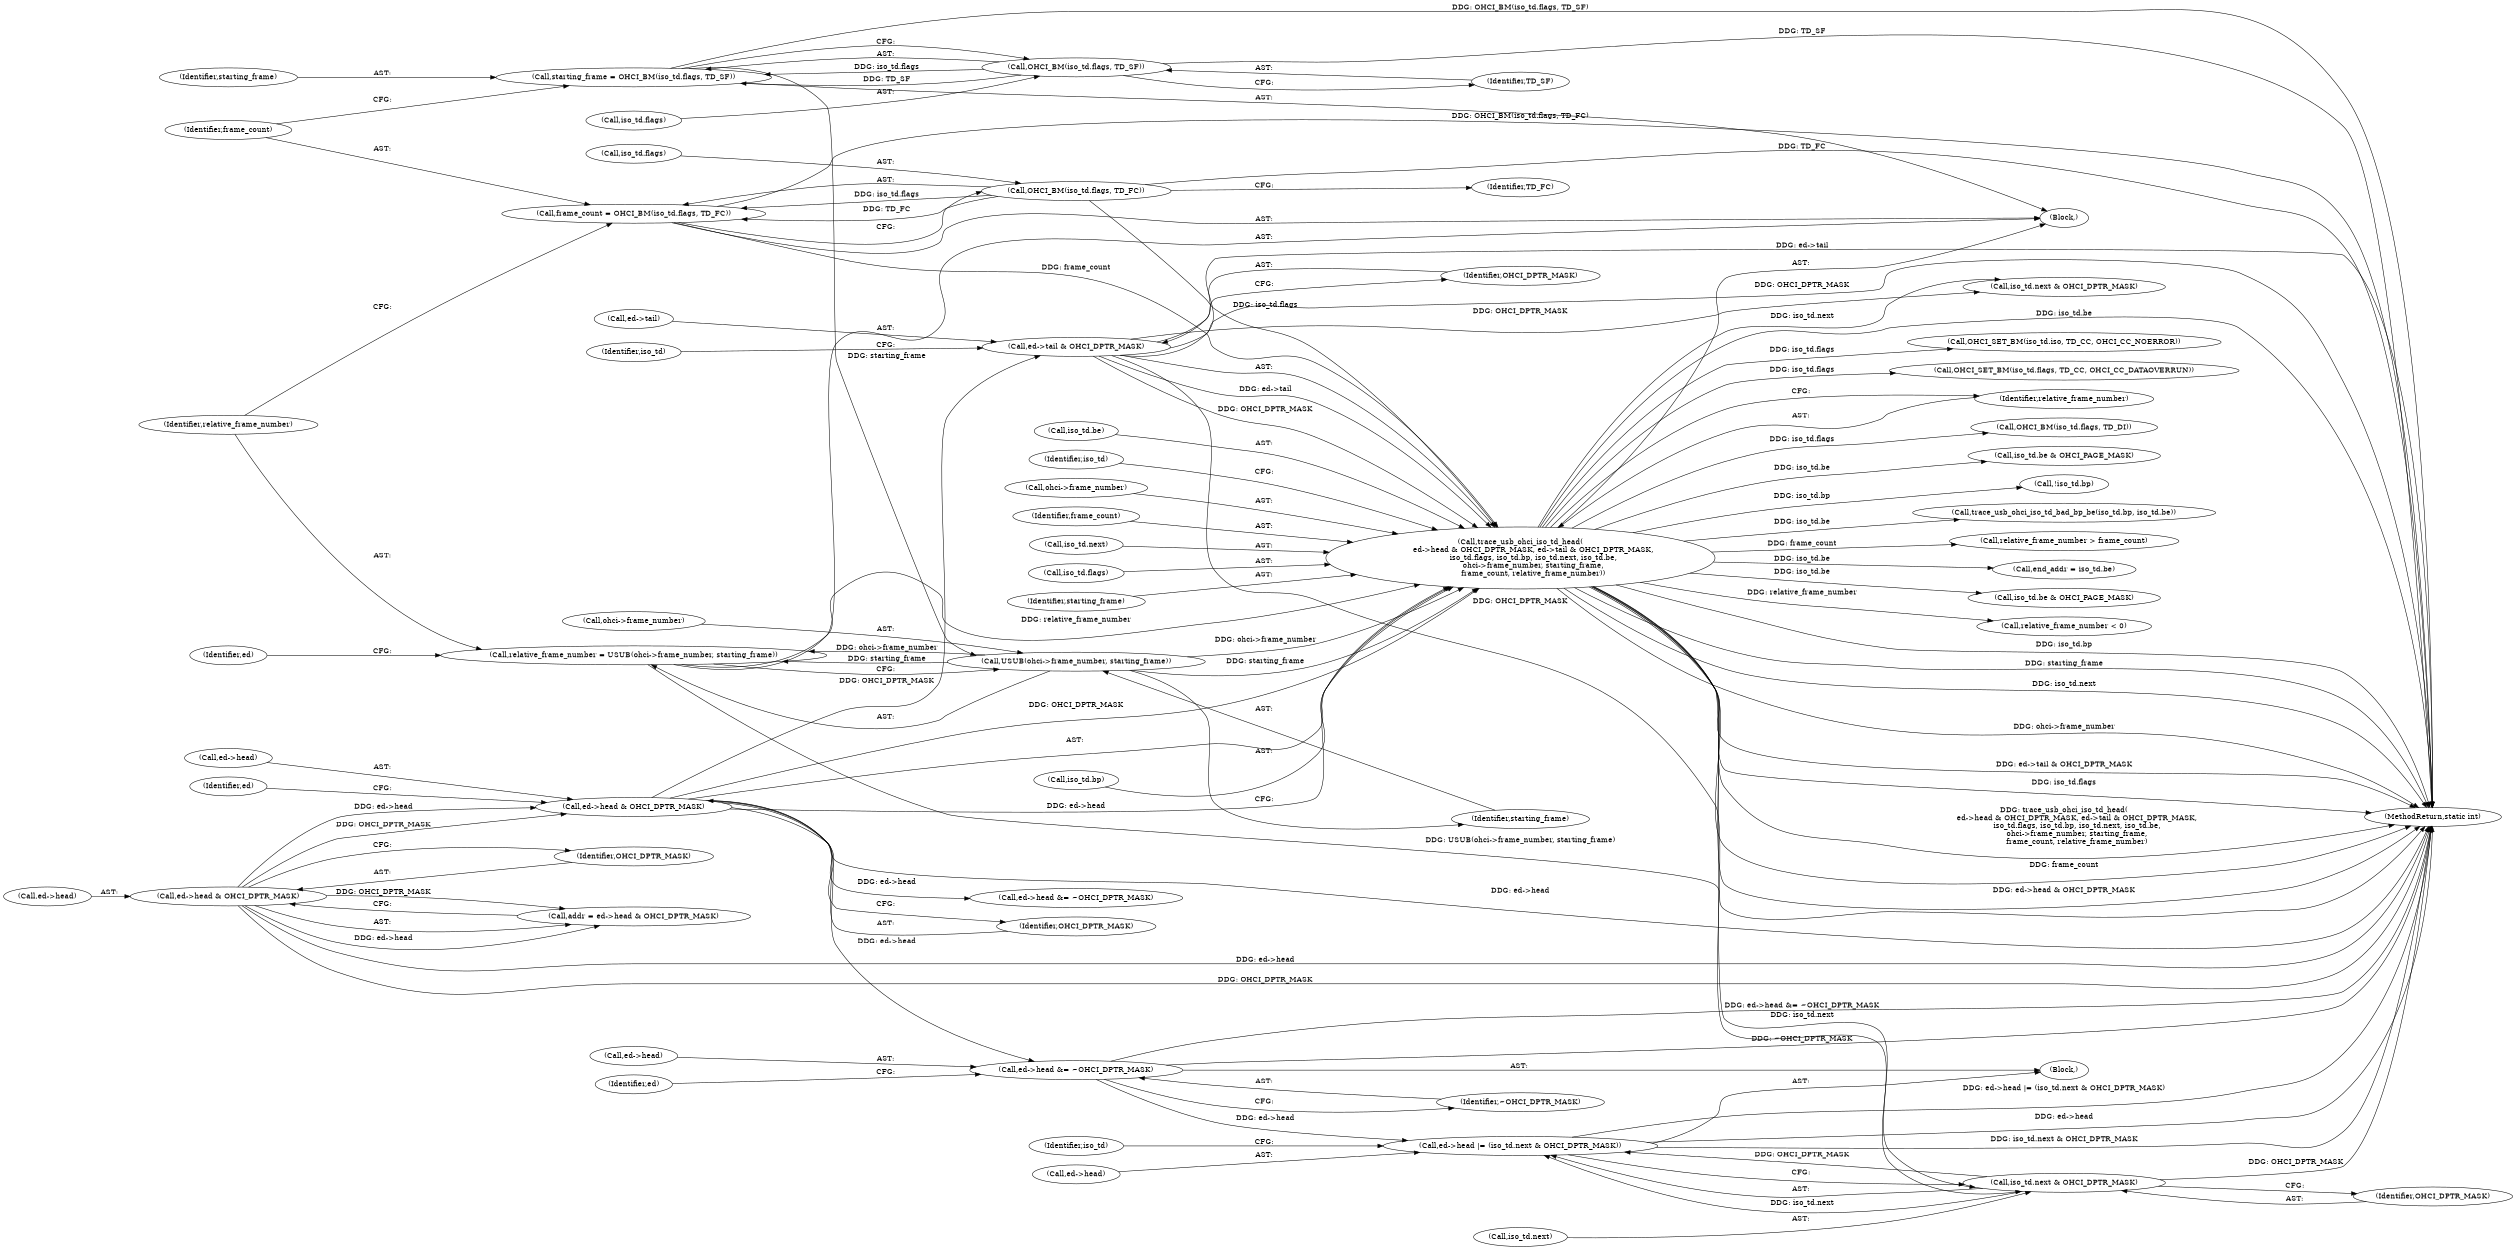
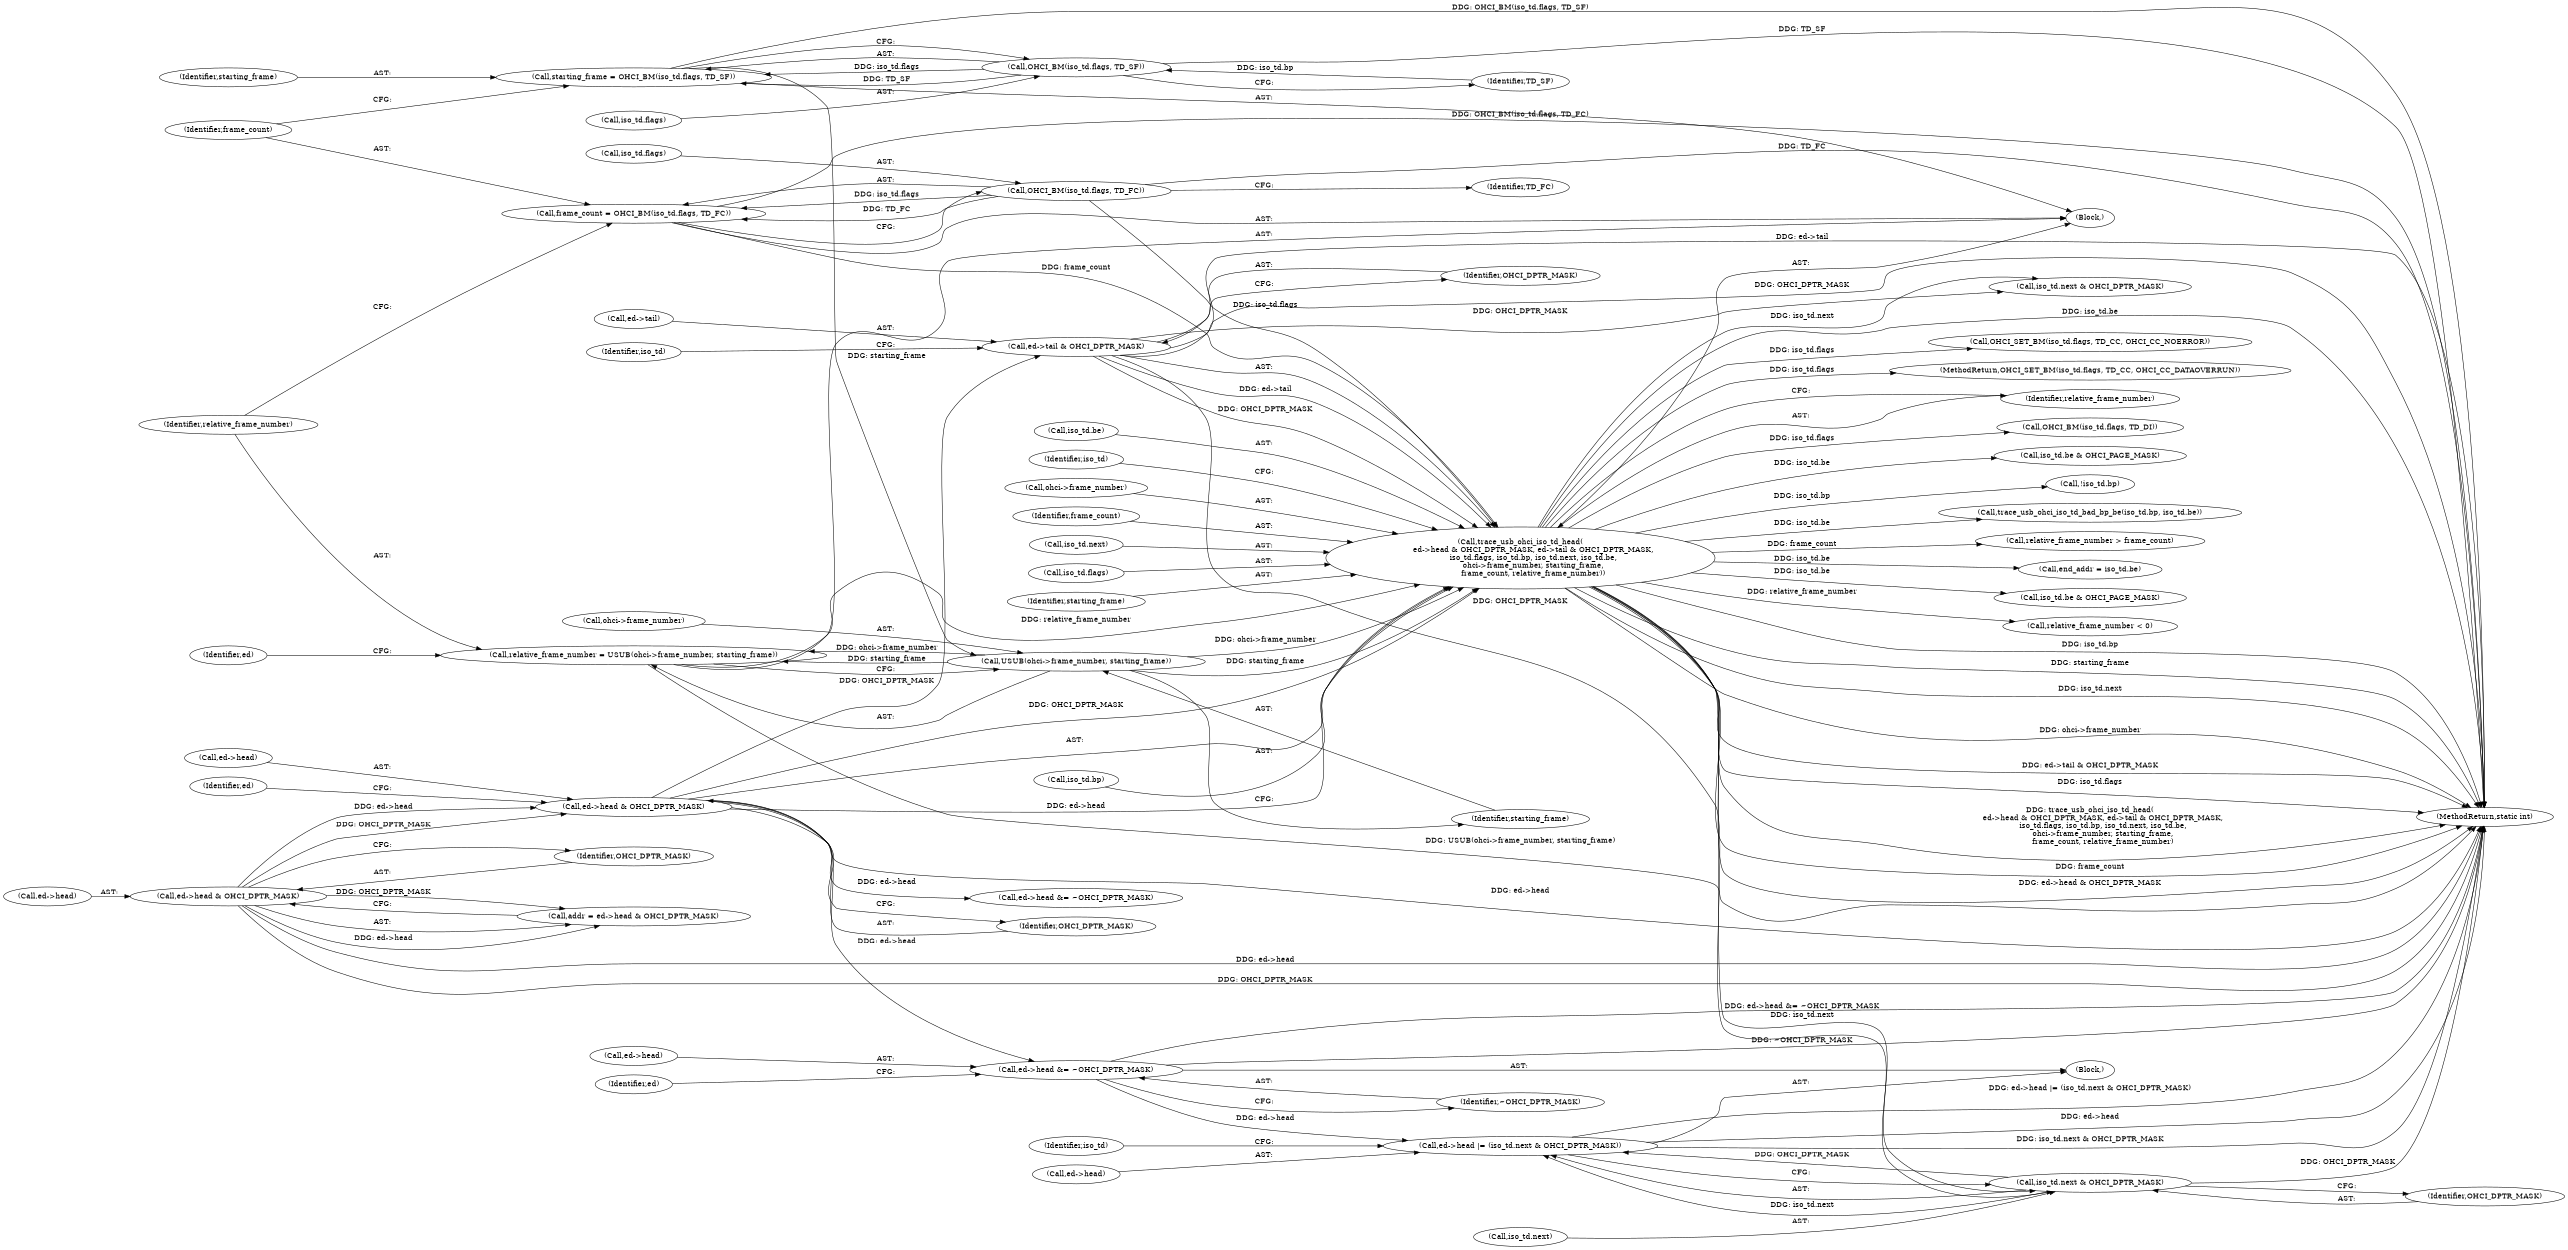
edge "(Identifier,TD_SF)" -> "(Call,OHCI_BM(iso_td.flags, TD_SF))": label "AST: " -> "DDG: iso_td.bp"
node "(Call,OHCI_SET_BM(iso_td.iso, TD_CC, OHCI_CC_NOERROR))": label "(Call,OHCI_SET_BM(iso_td.iso, TD_CC, OHCI_CC_NOERROR))" -> "(Call,OHCI_SET_BM(iso_td.flags, TD_CC, OHCI_CC_NOERROR))"
node "(Call,OHCI_SET_BM(iso_td.flags, TD_CC, OHCI_CC_DATAOVERRUN))": label "(Call,OHCI_SET_BM(iso_td.flags, TD_CC, OHCI_CC_DATAOVERRUN))" -> "(MethodReturn,OHCI_SET_BM(iso_td.flags, TD_CC, OHCI_CC_DATAOVERRUN))"
